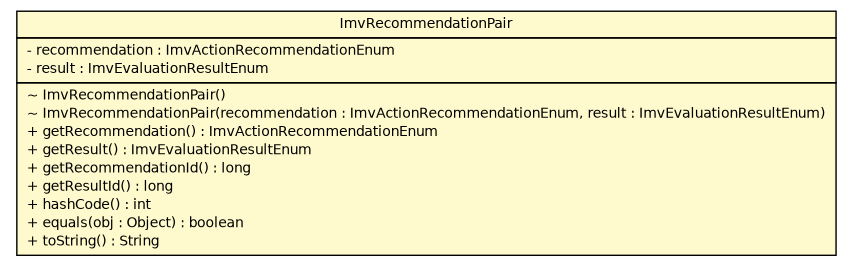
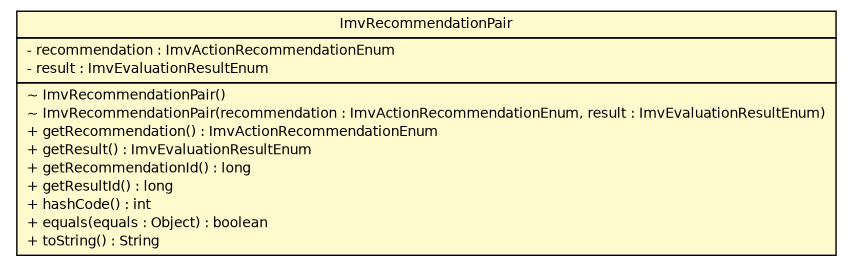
node "ImvRecommendationPair": text "+ equals(obj : Object) : boolean" -> "+ equals(equals : Object) : boolean"
